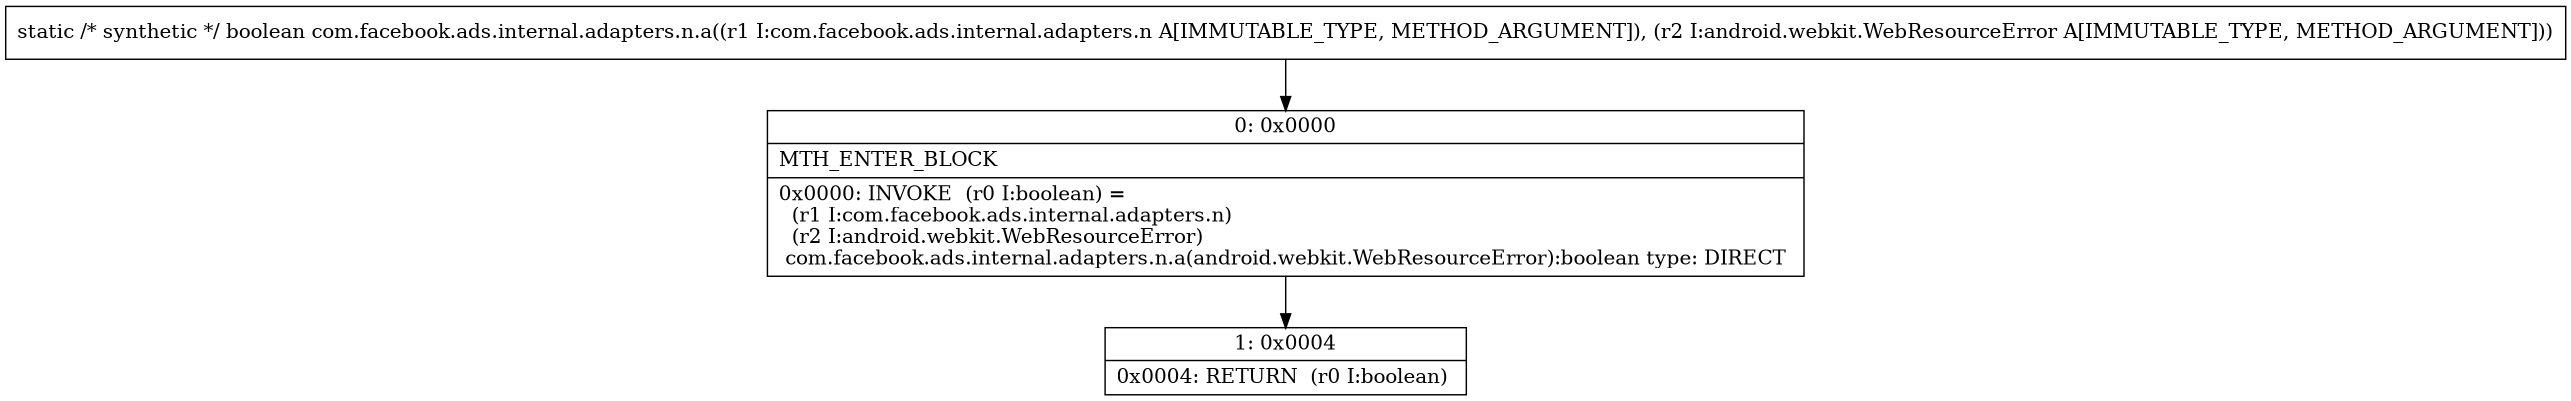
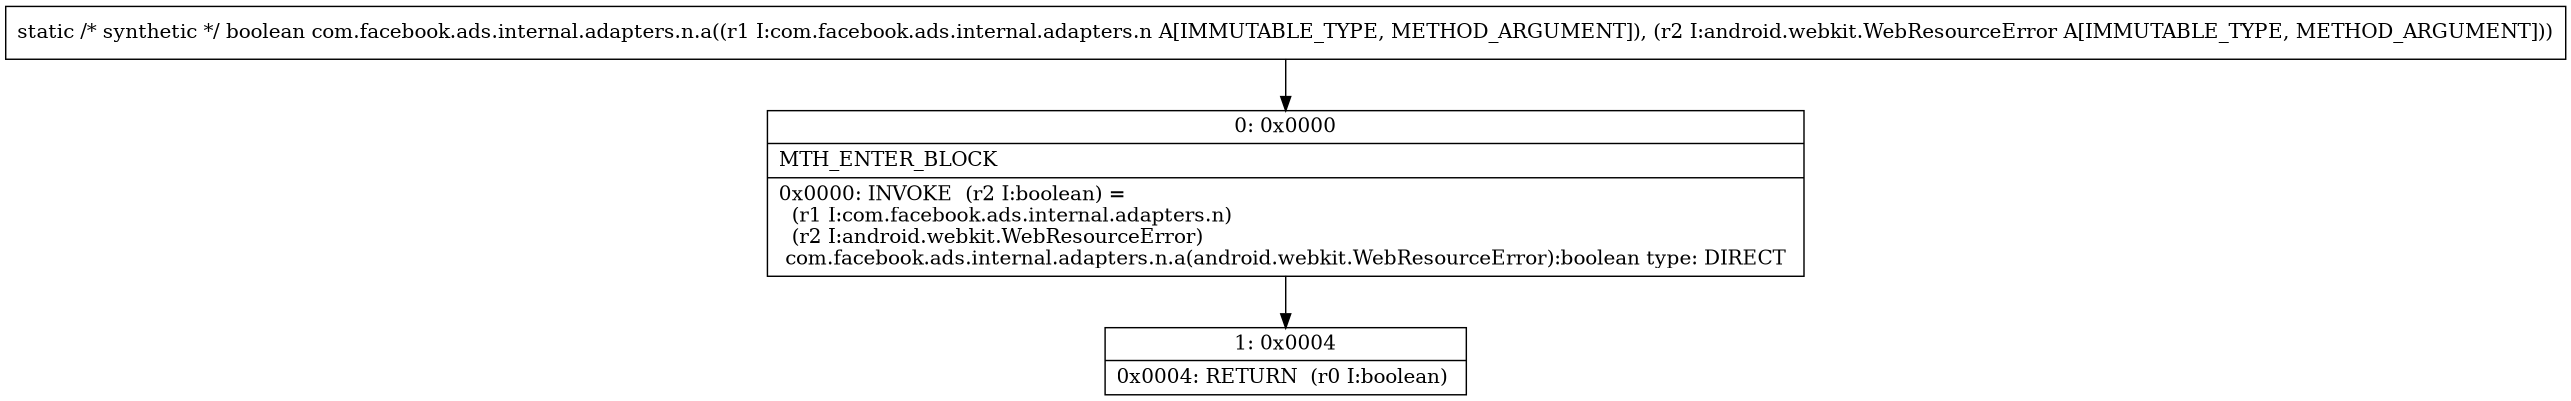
node "0: 0x0000": text "0x0000: INVOKE  (r0 I:boolean) =" -> "0x0000: INVOKE  (r2 I:boolean) ="
